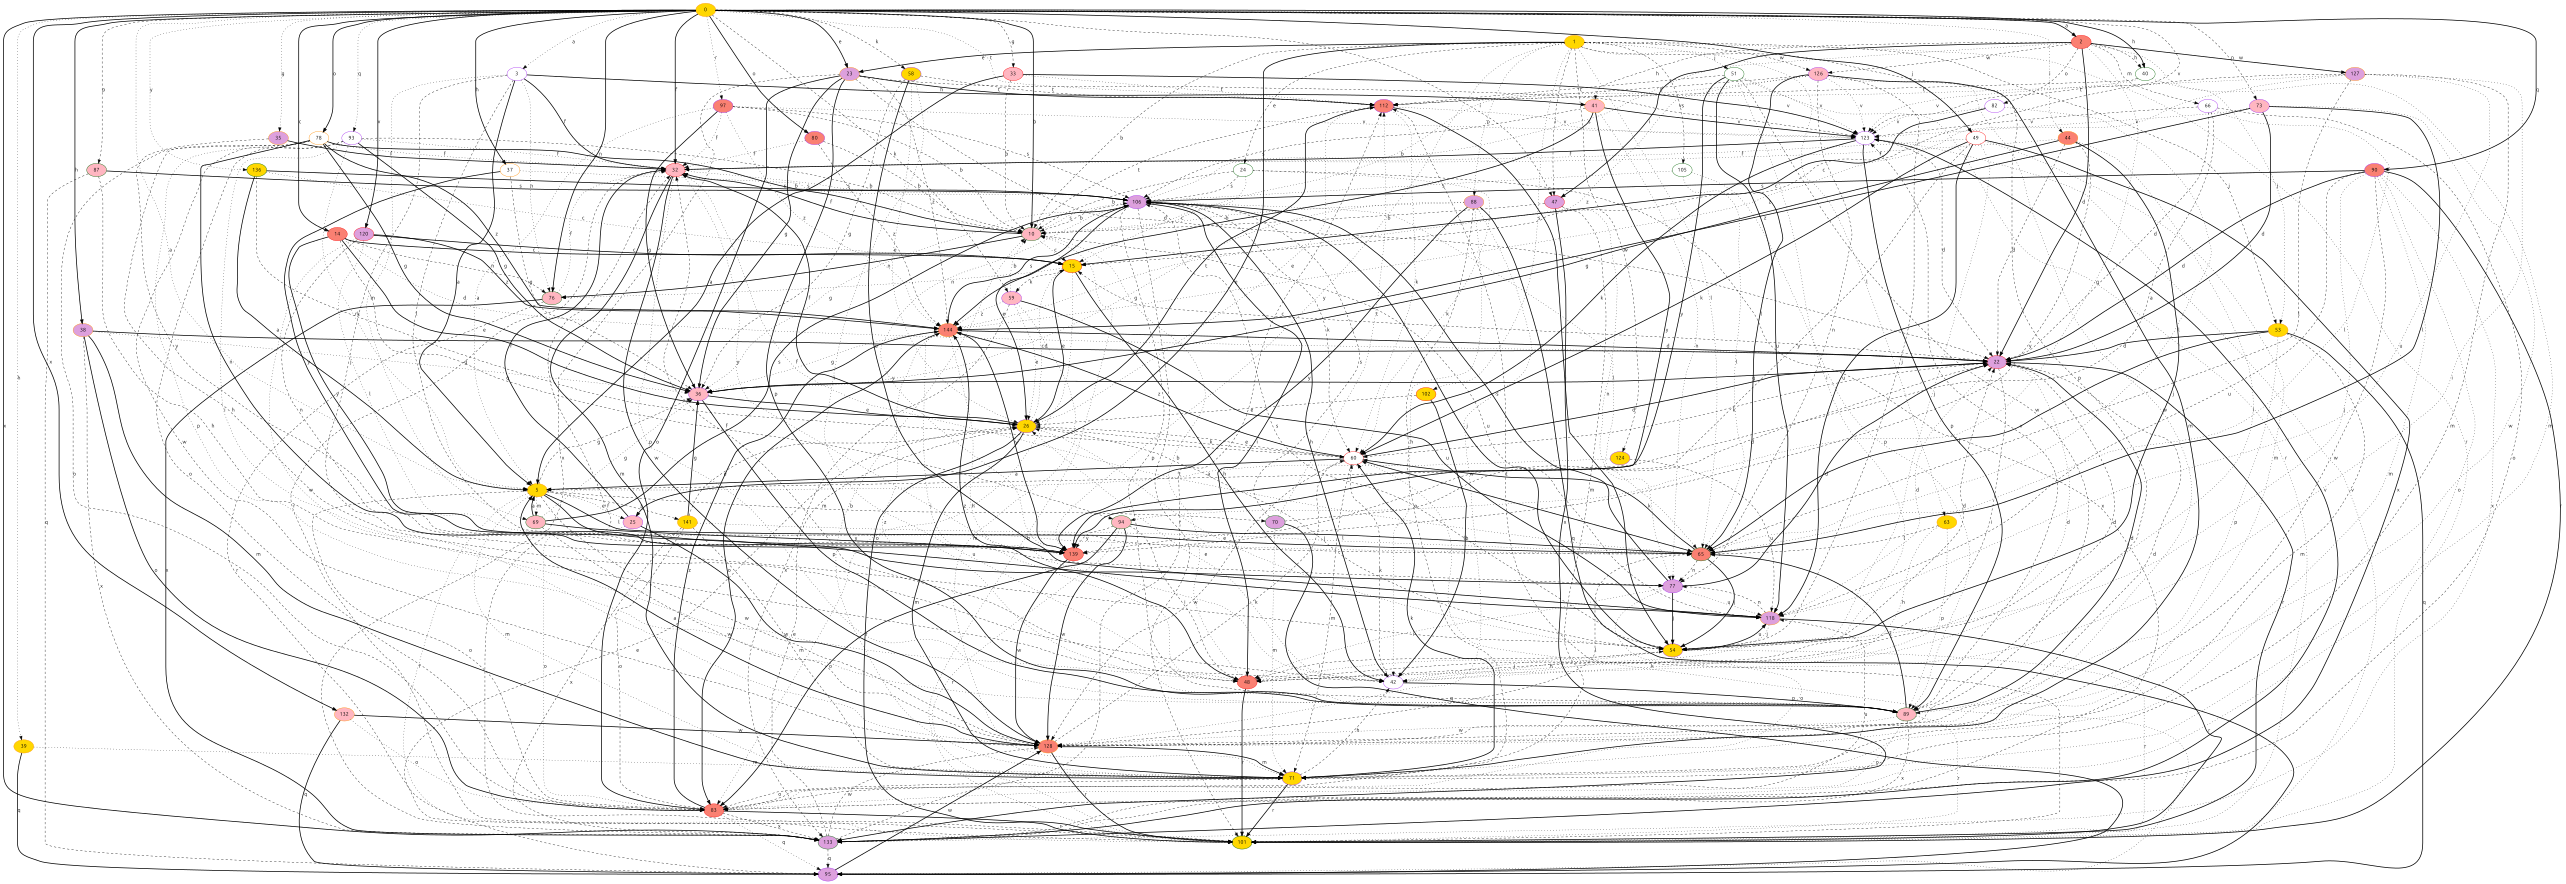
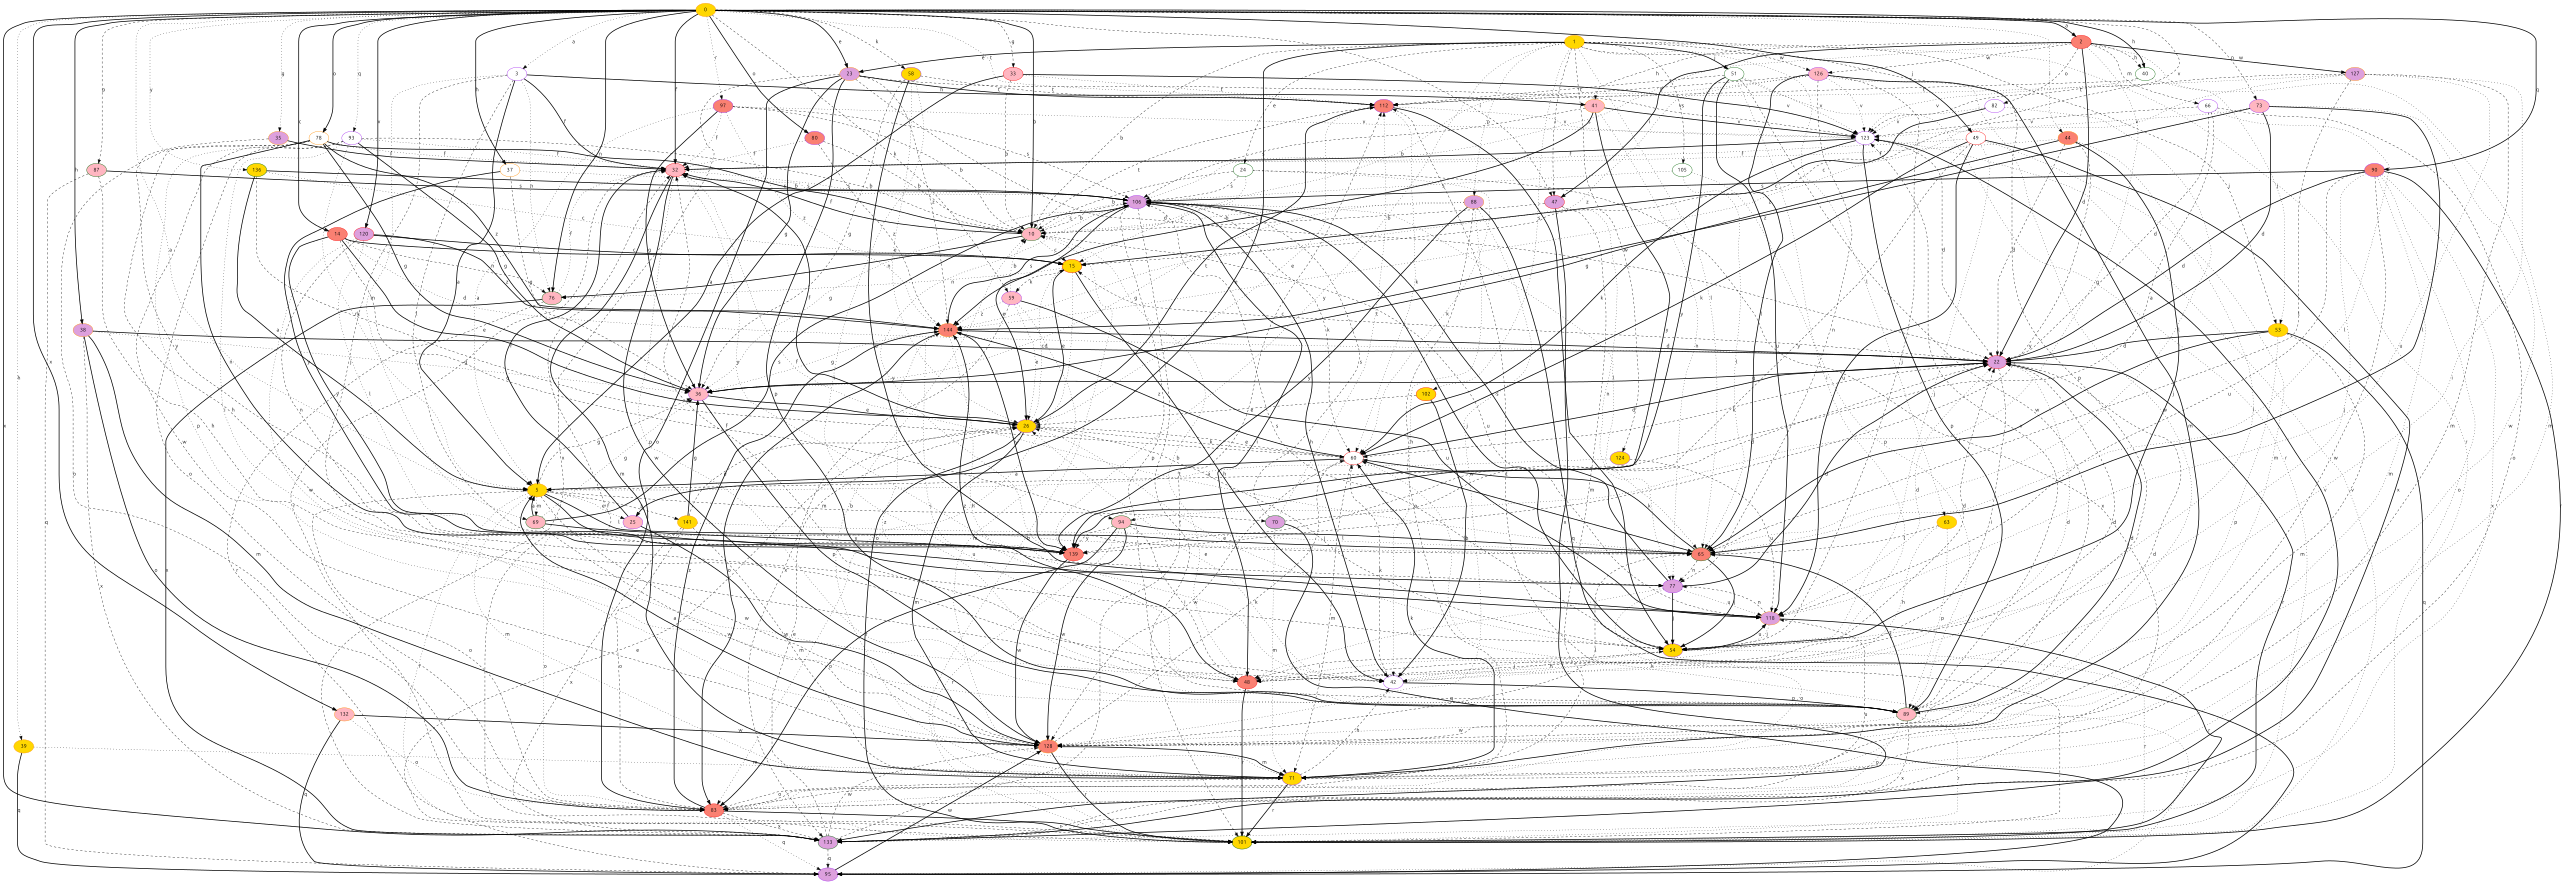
edge "1" -> "51": style dotted -> bold
